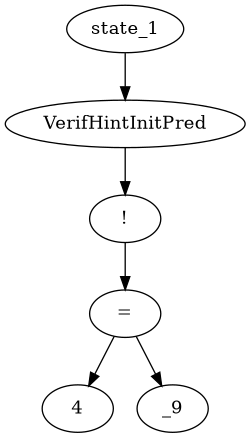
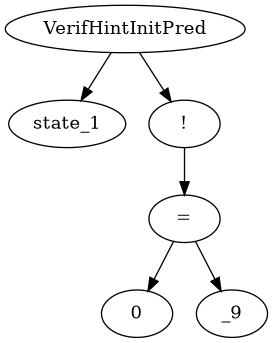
edge "state_1" -> "VerifHintInitPred": reversed
node "4": label "4" -> "0"
